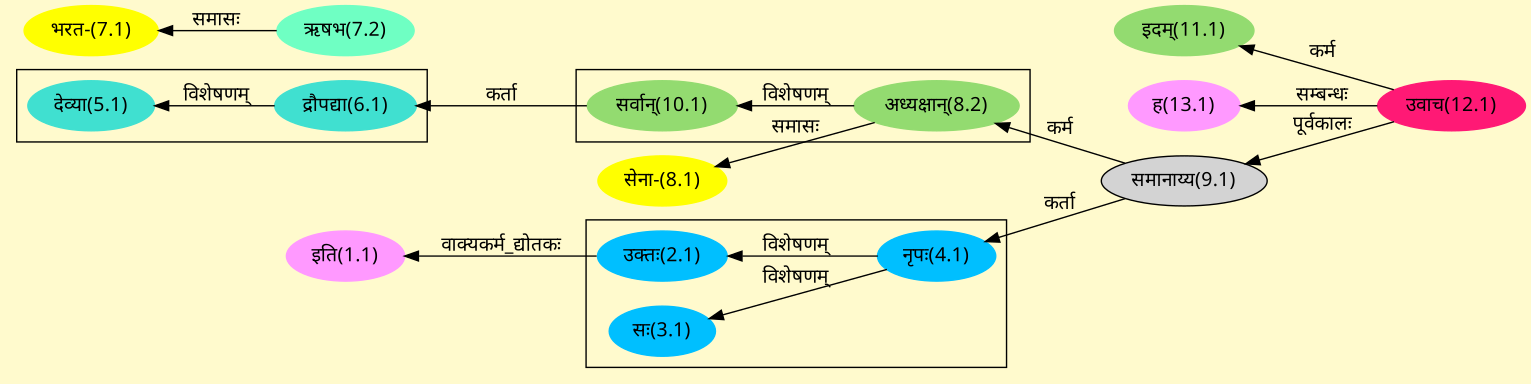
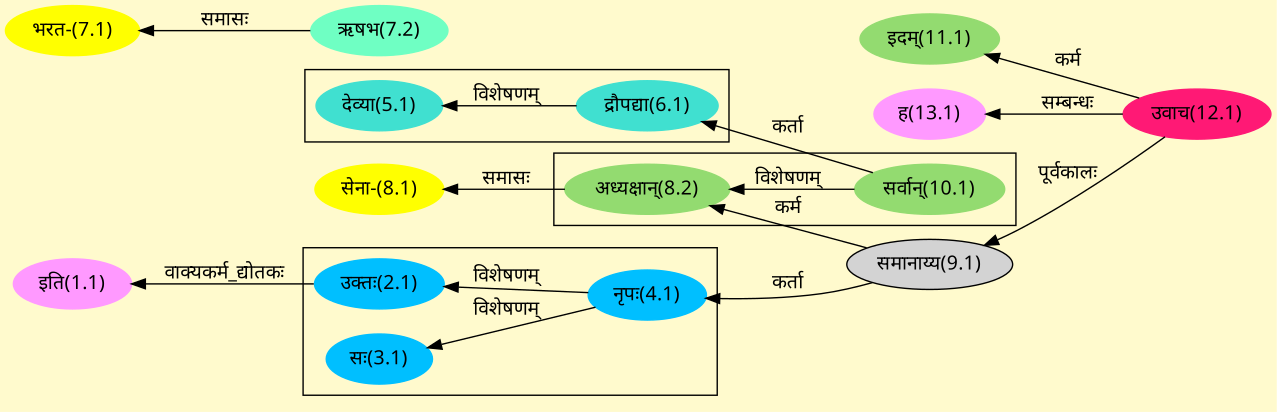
edge "अध्यक्षान्(8.2)" -> "सर्वान्(10.1)": reversed
